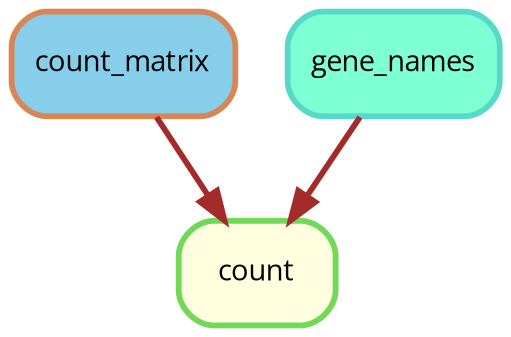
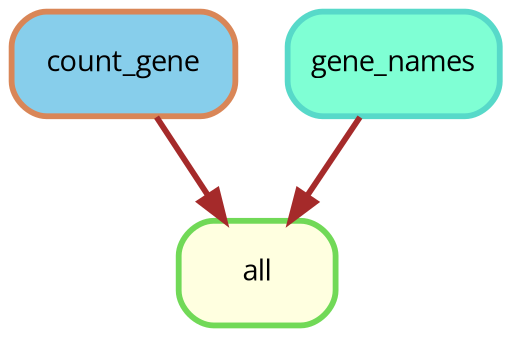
node "count_matrix": label "count_matrix" -> "count_gene"
node "count": label "count" -> "all"
